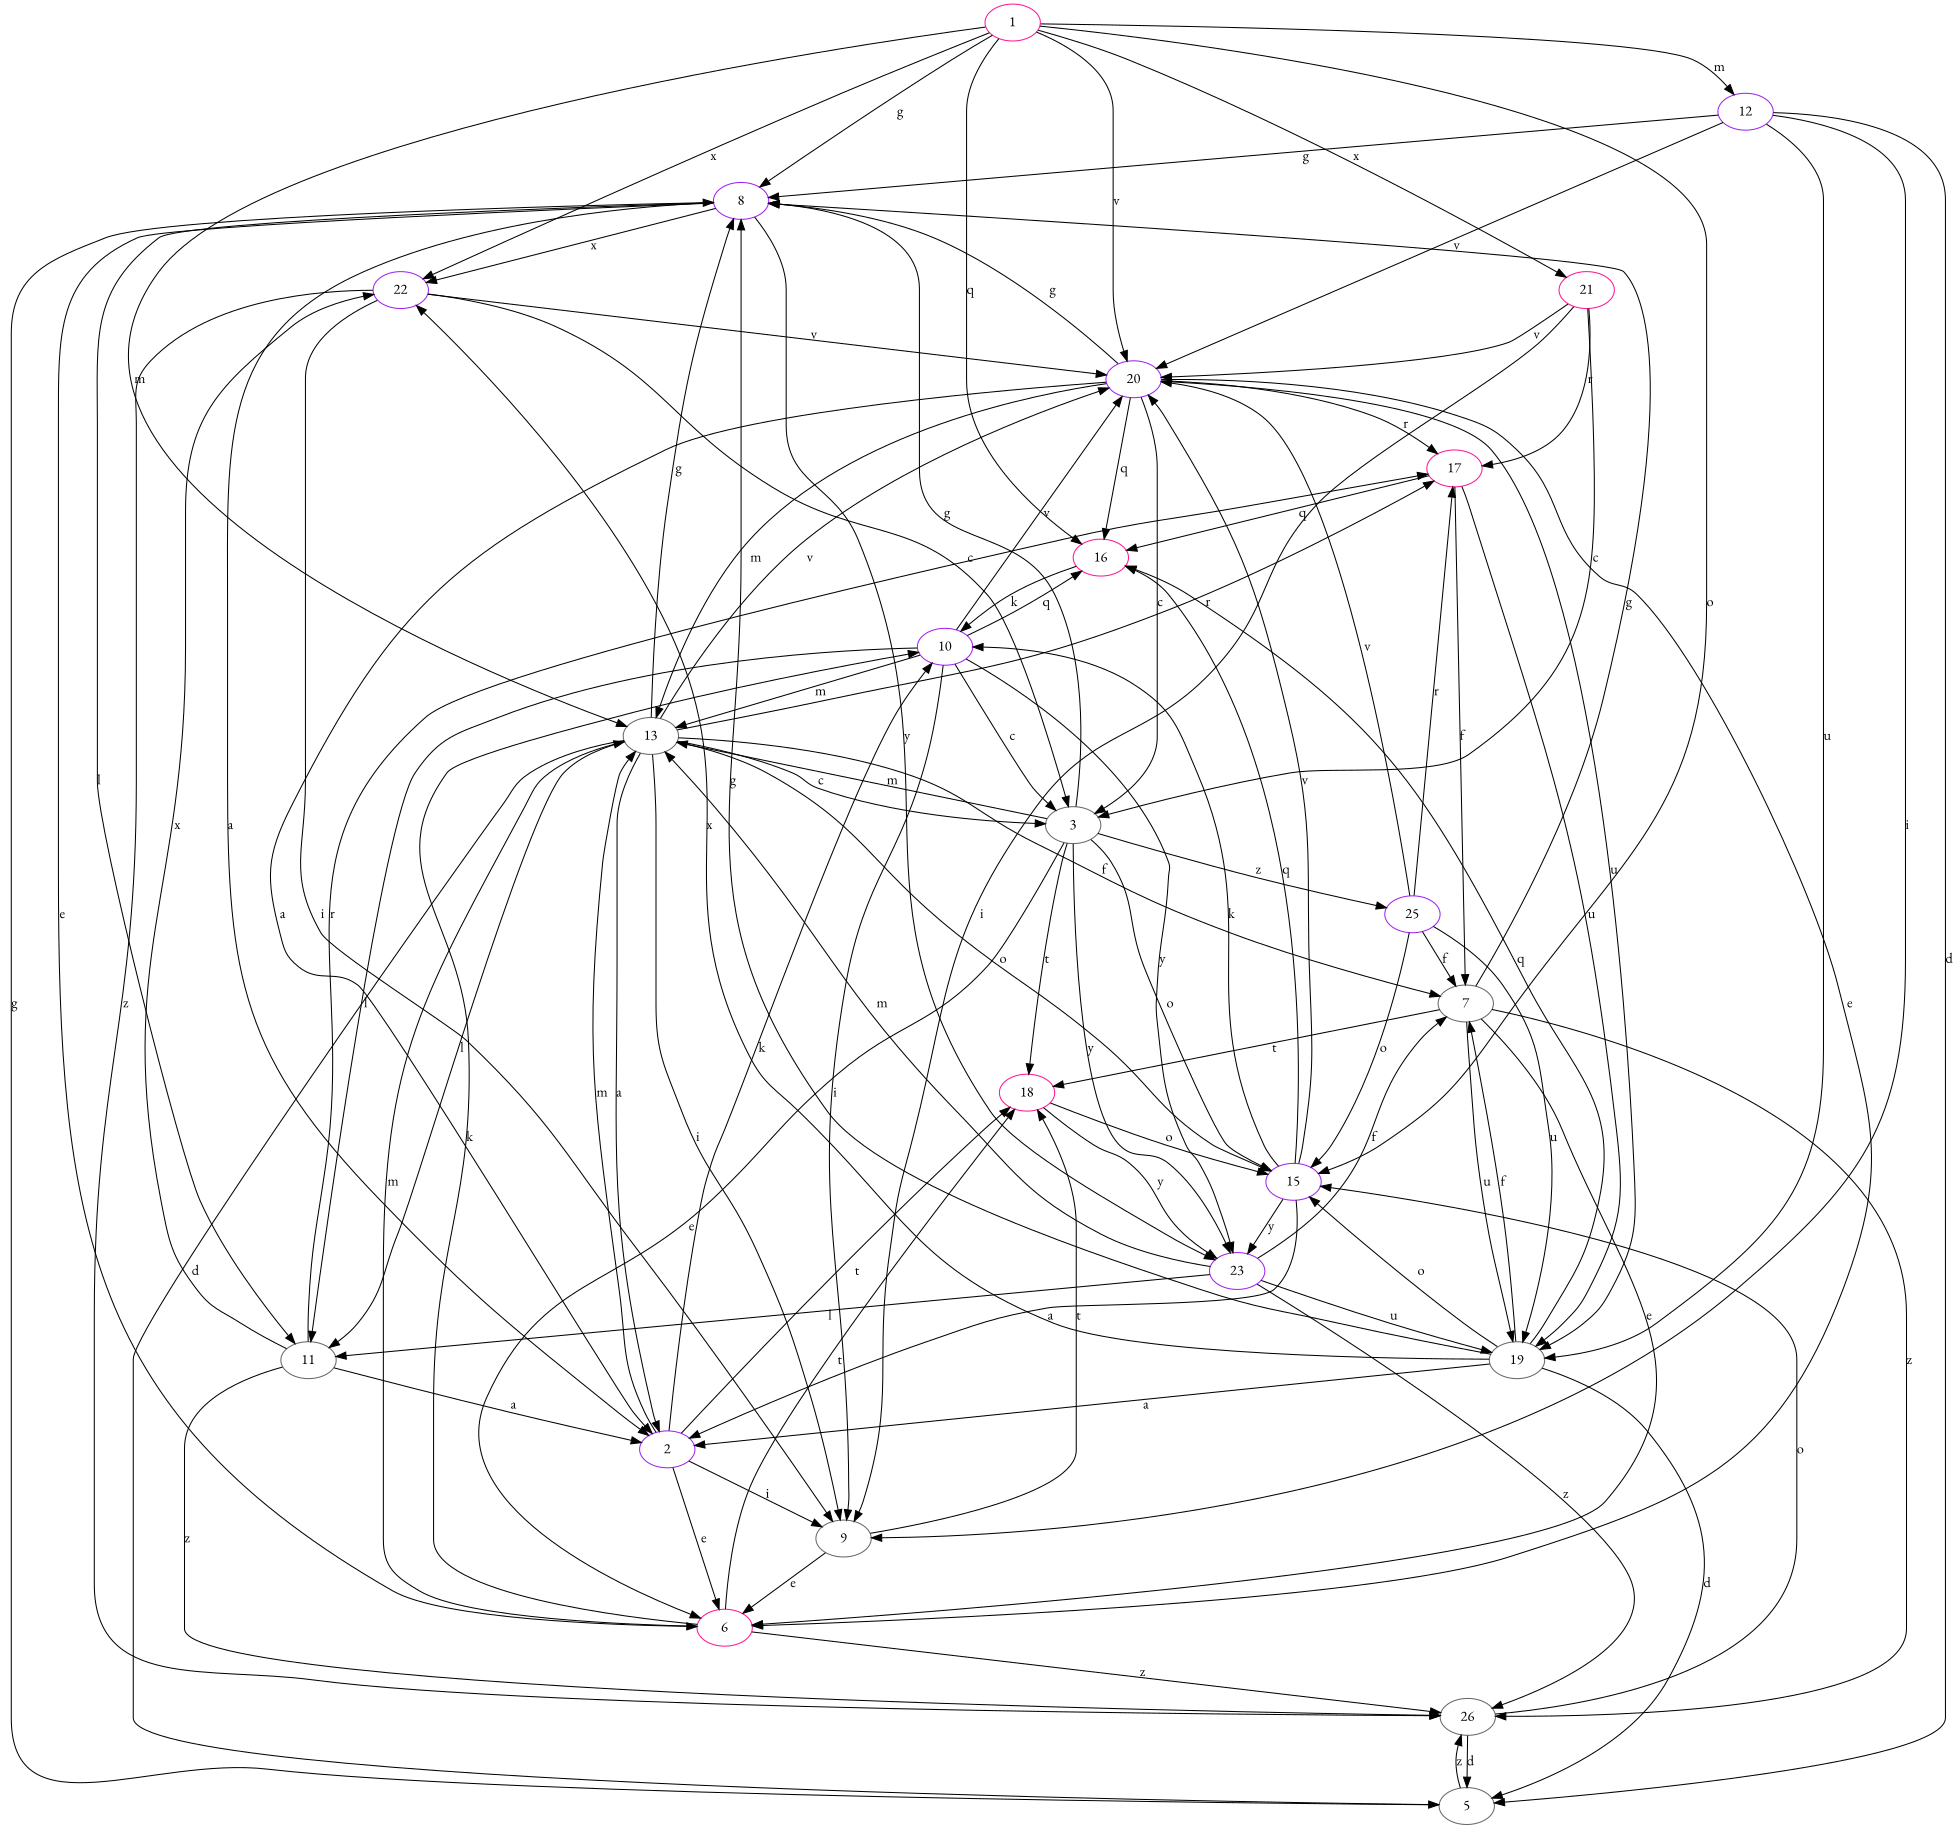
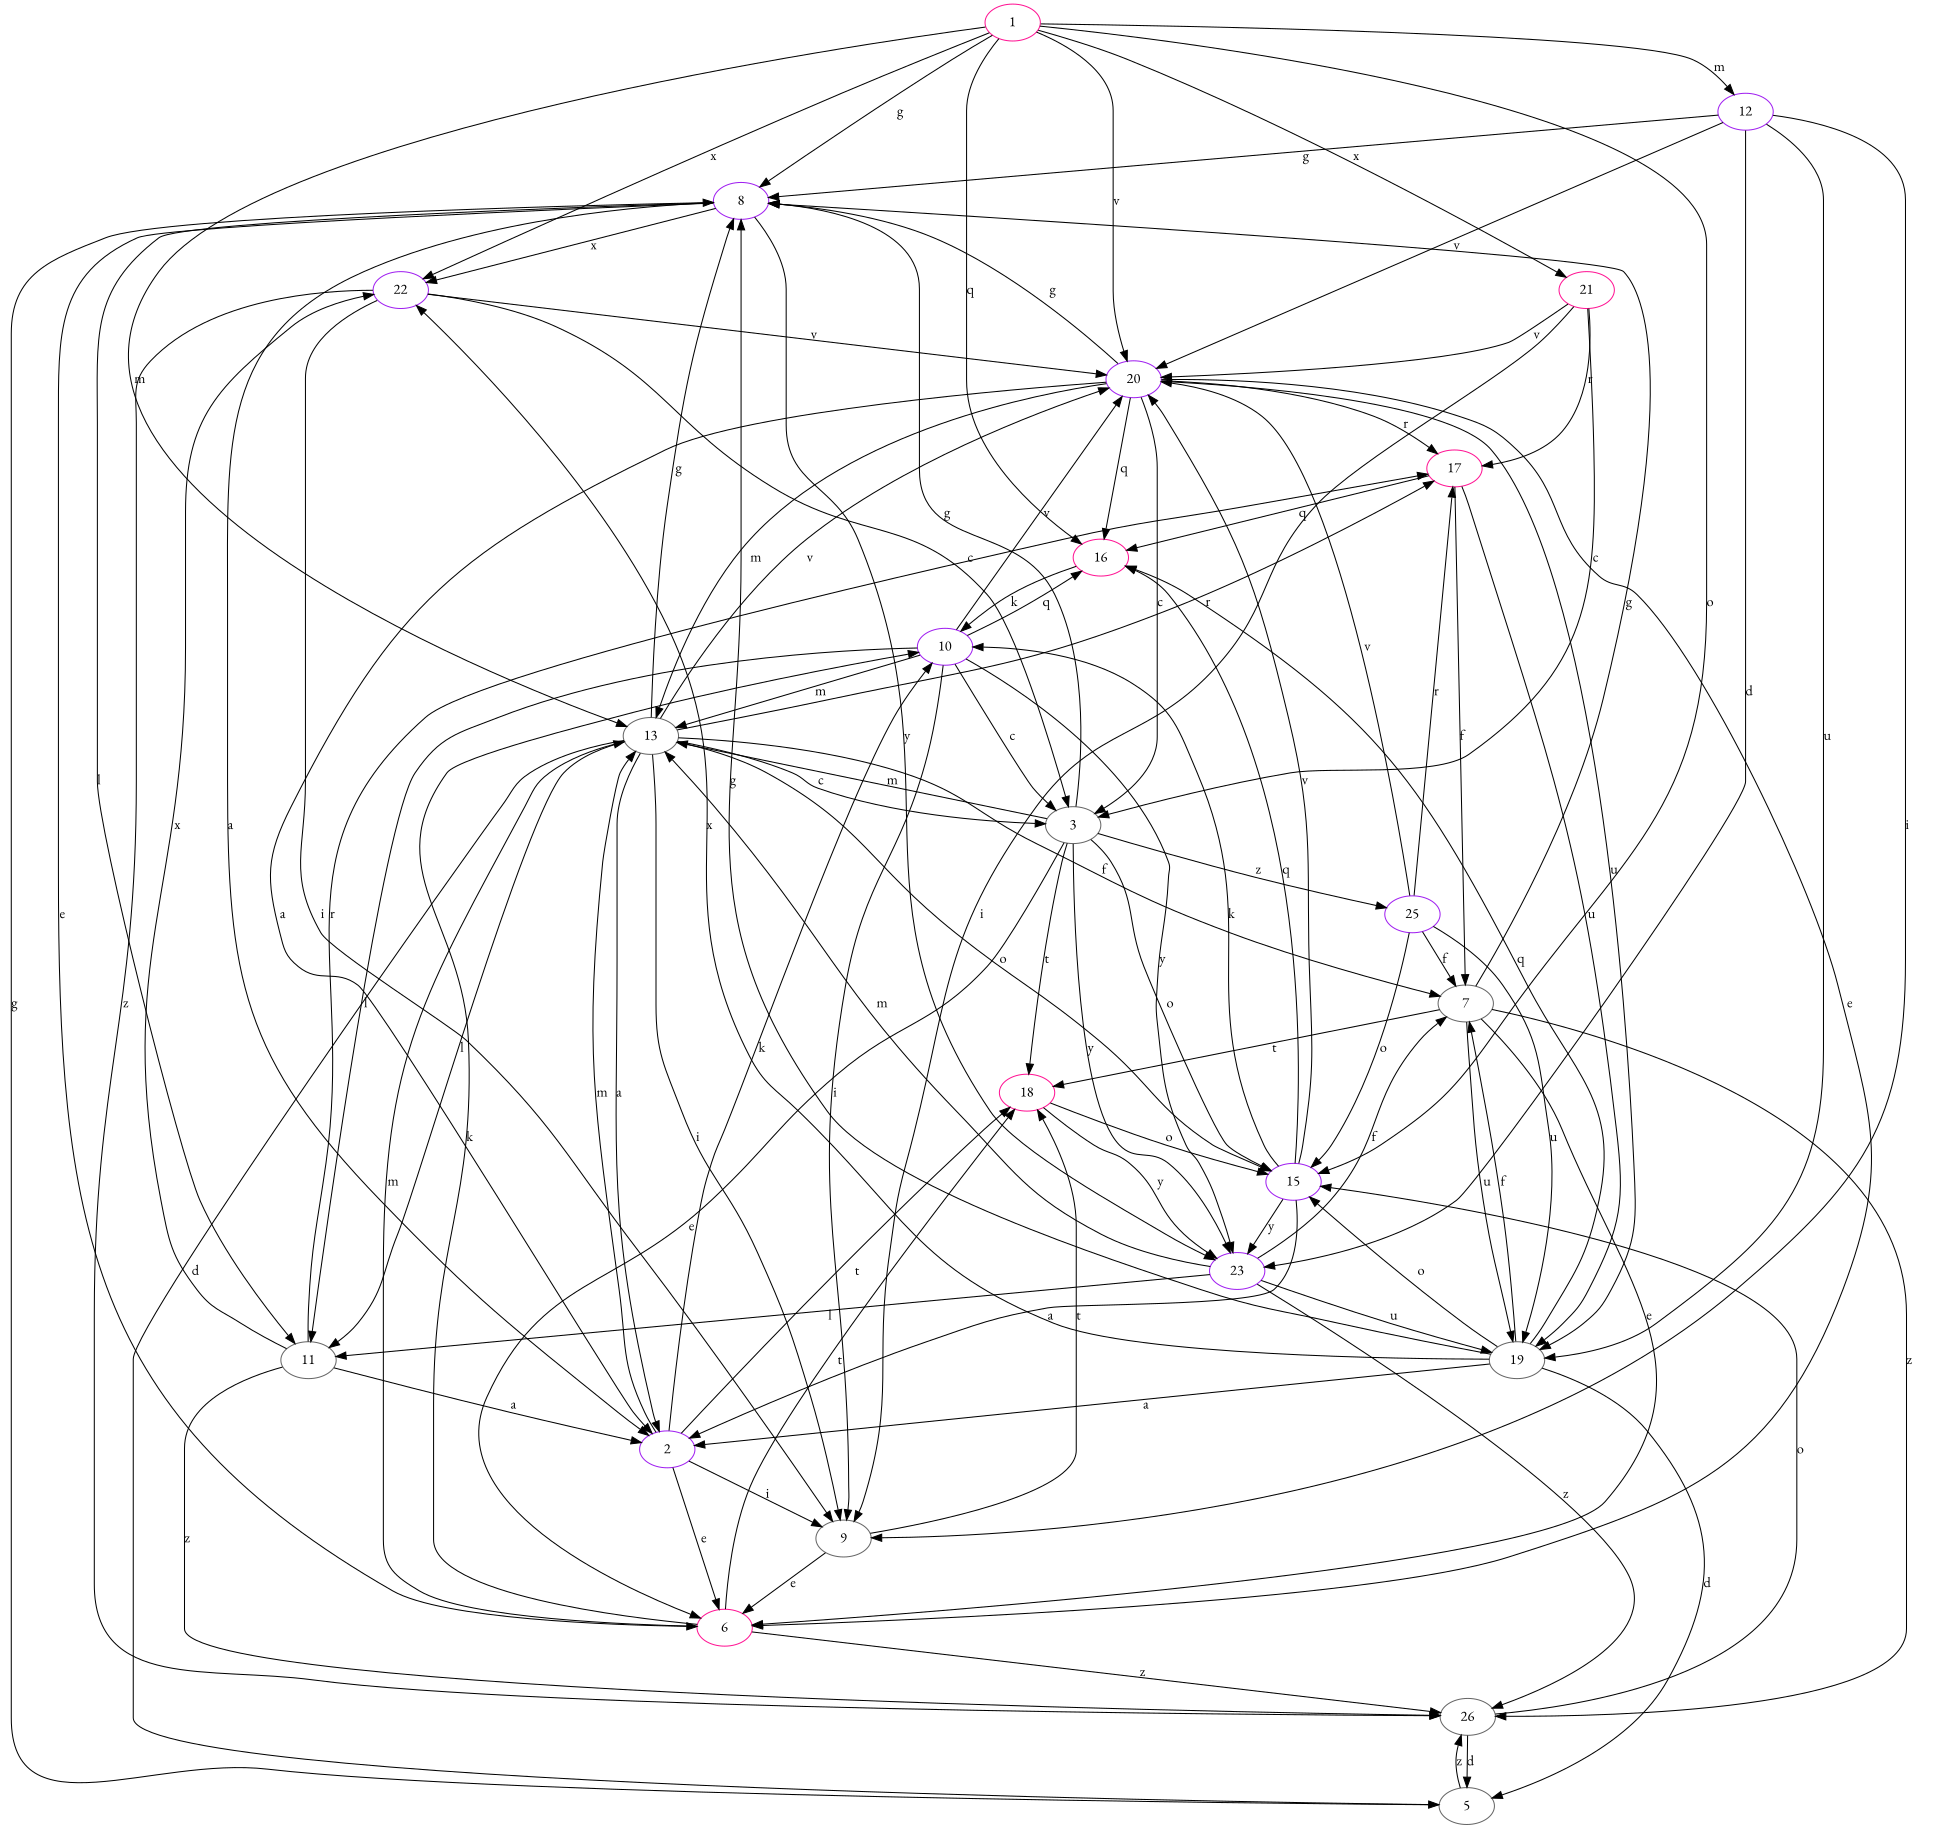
edge "12" -> "5": now "12" -> "23"
